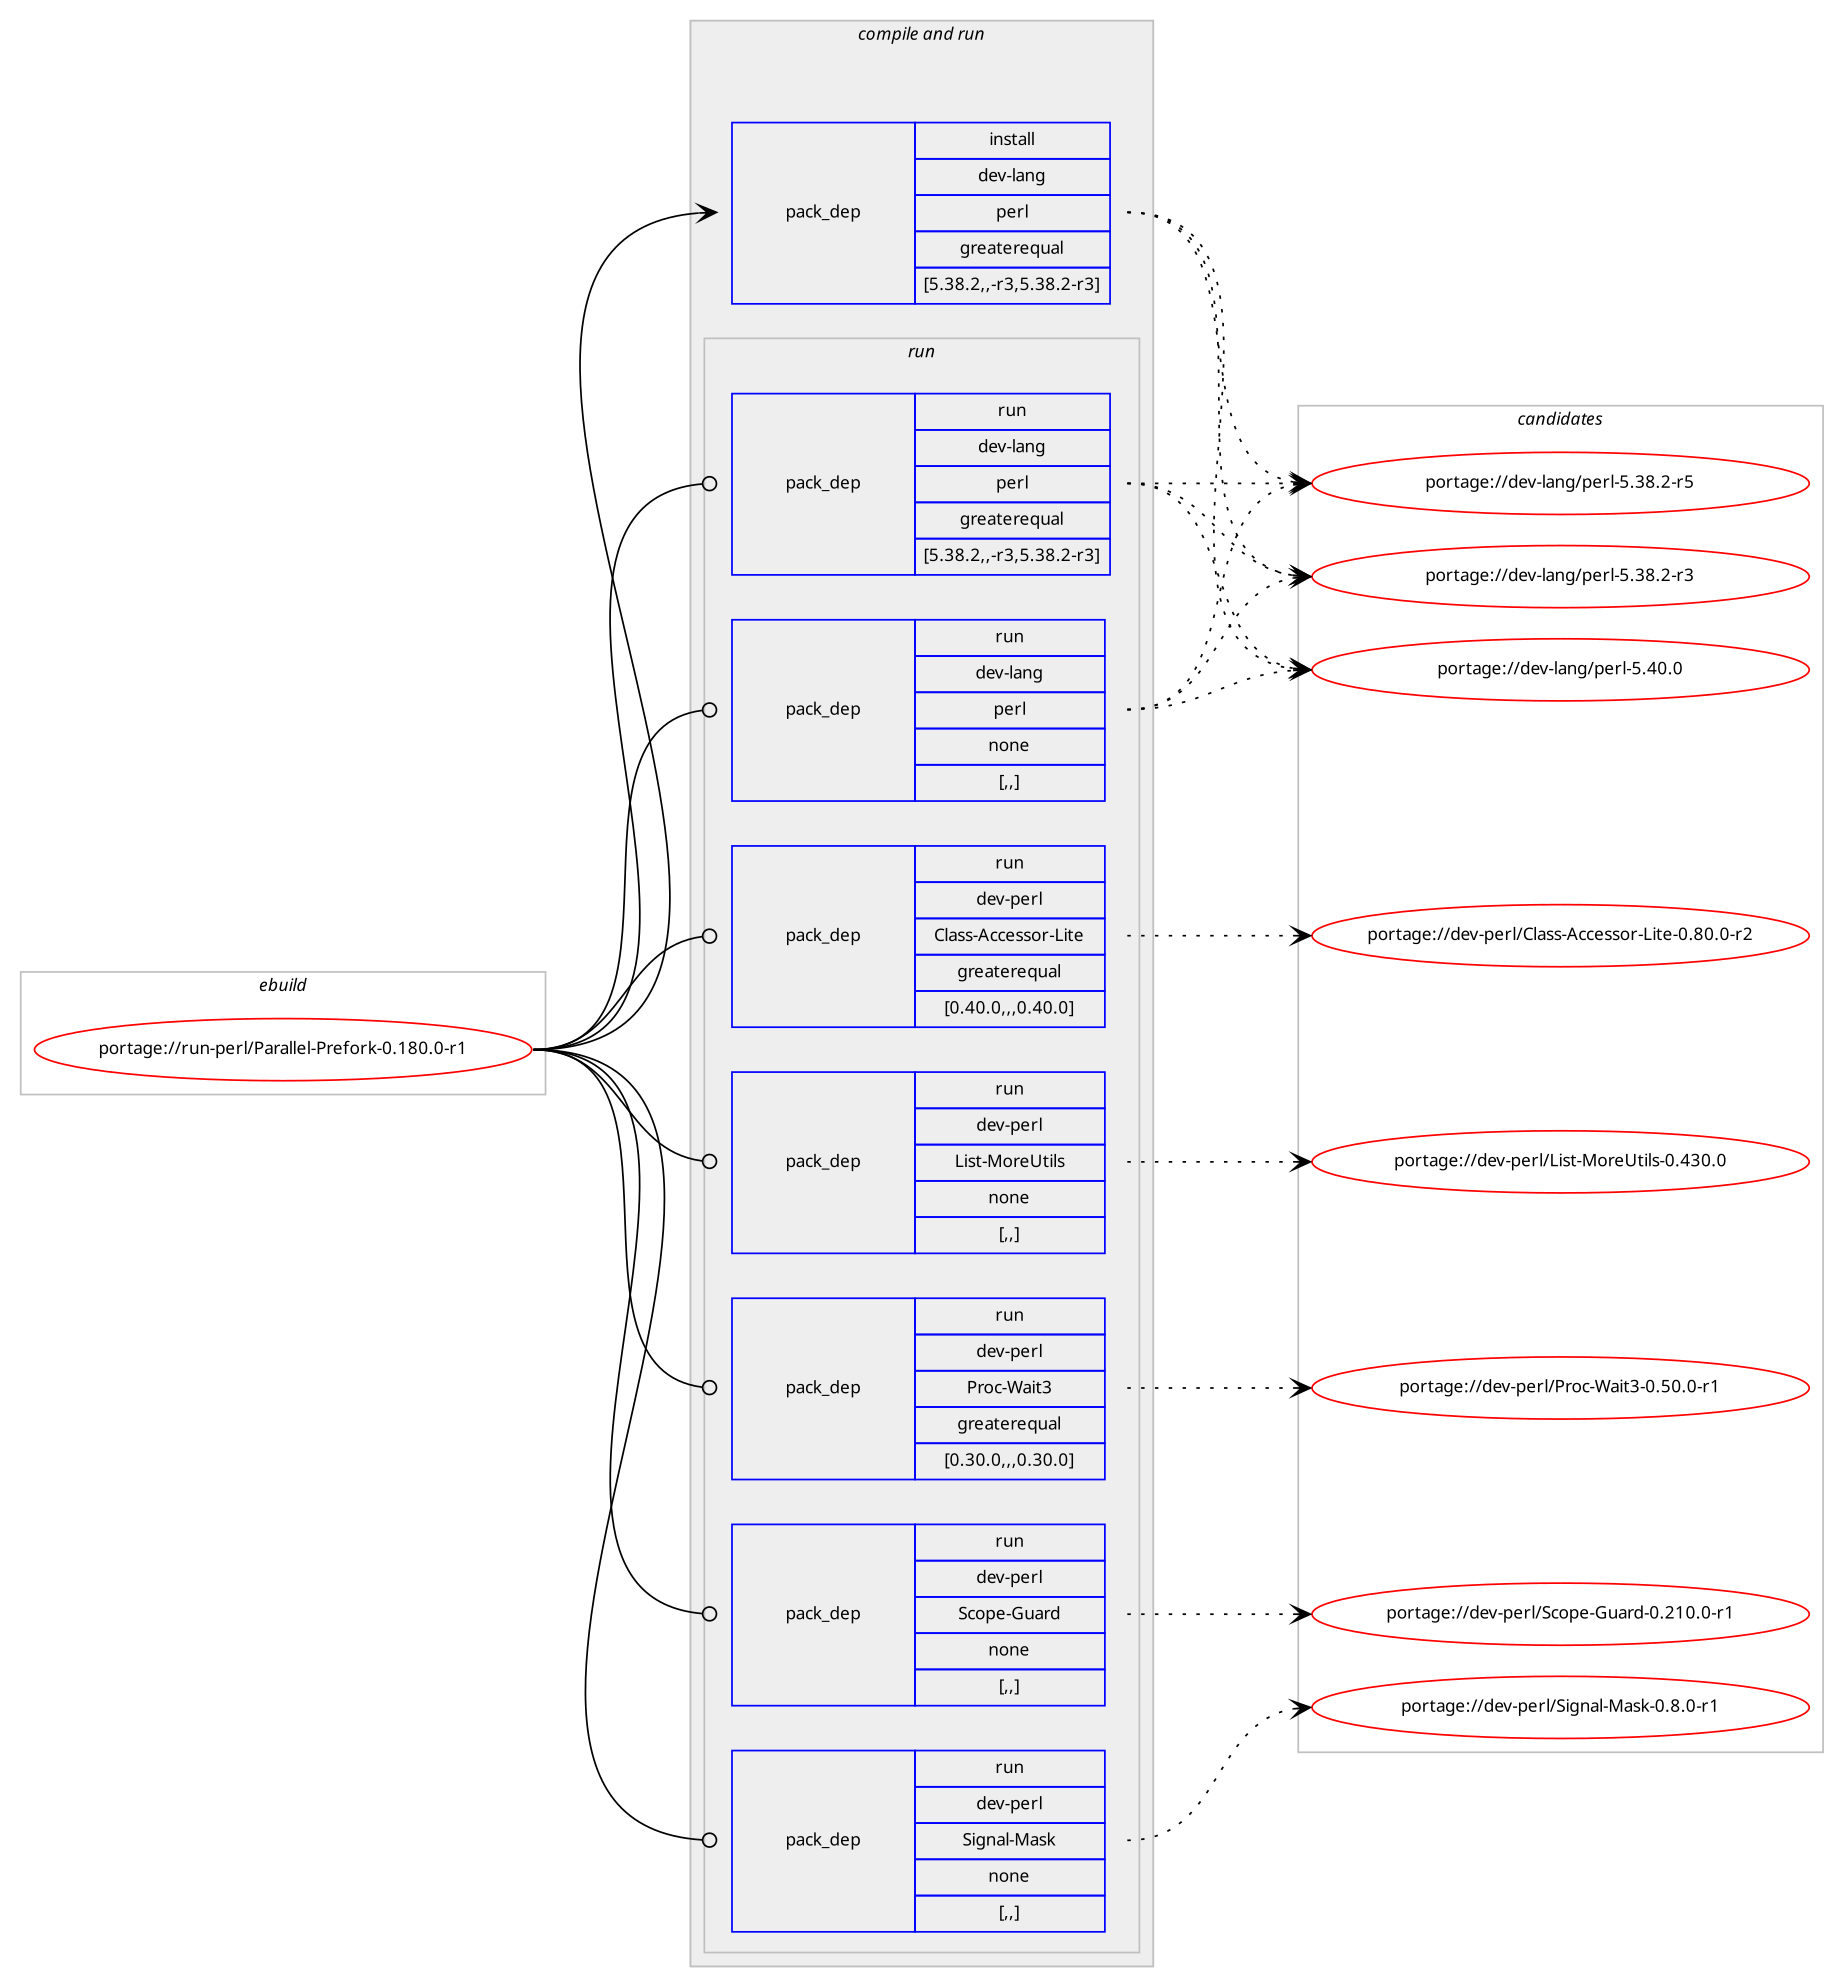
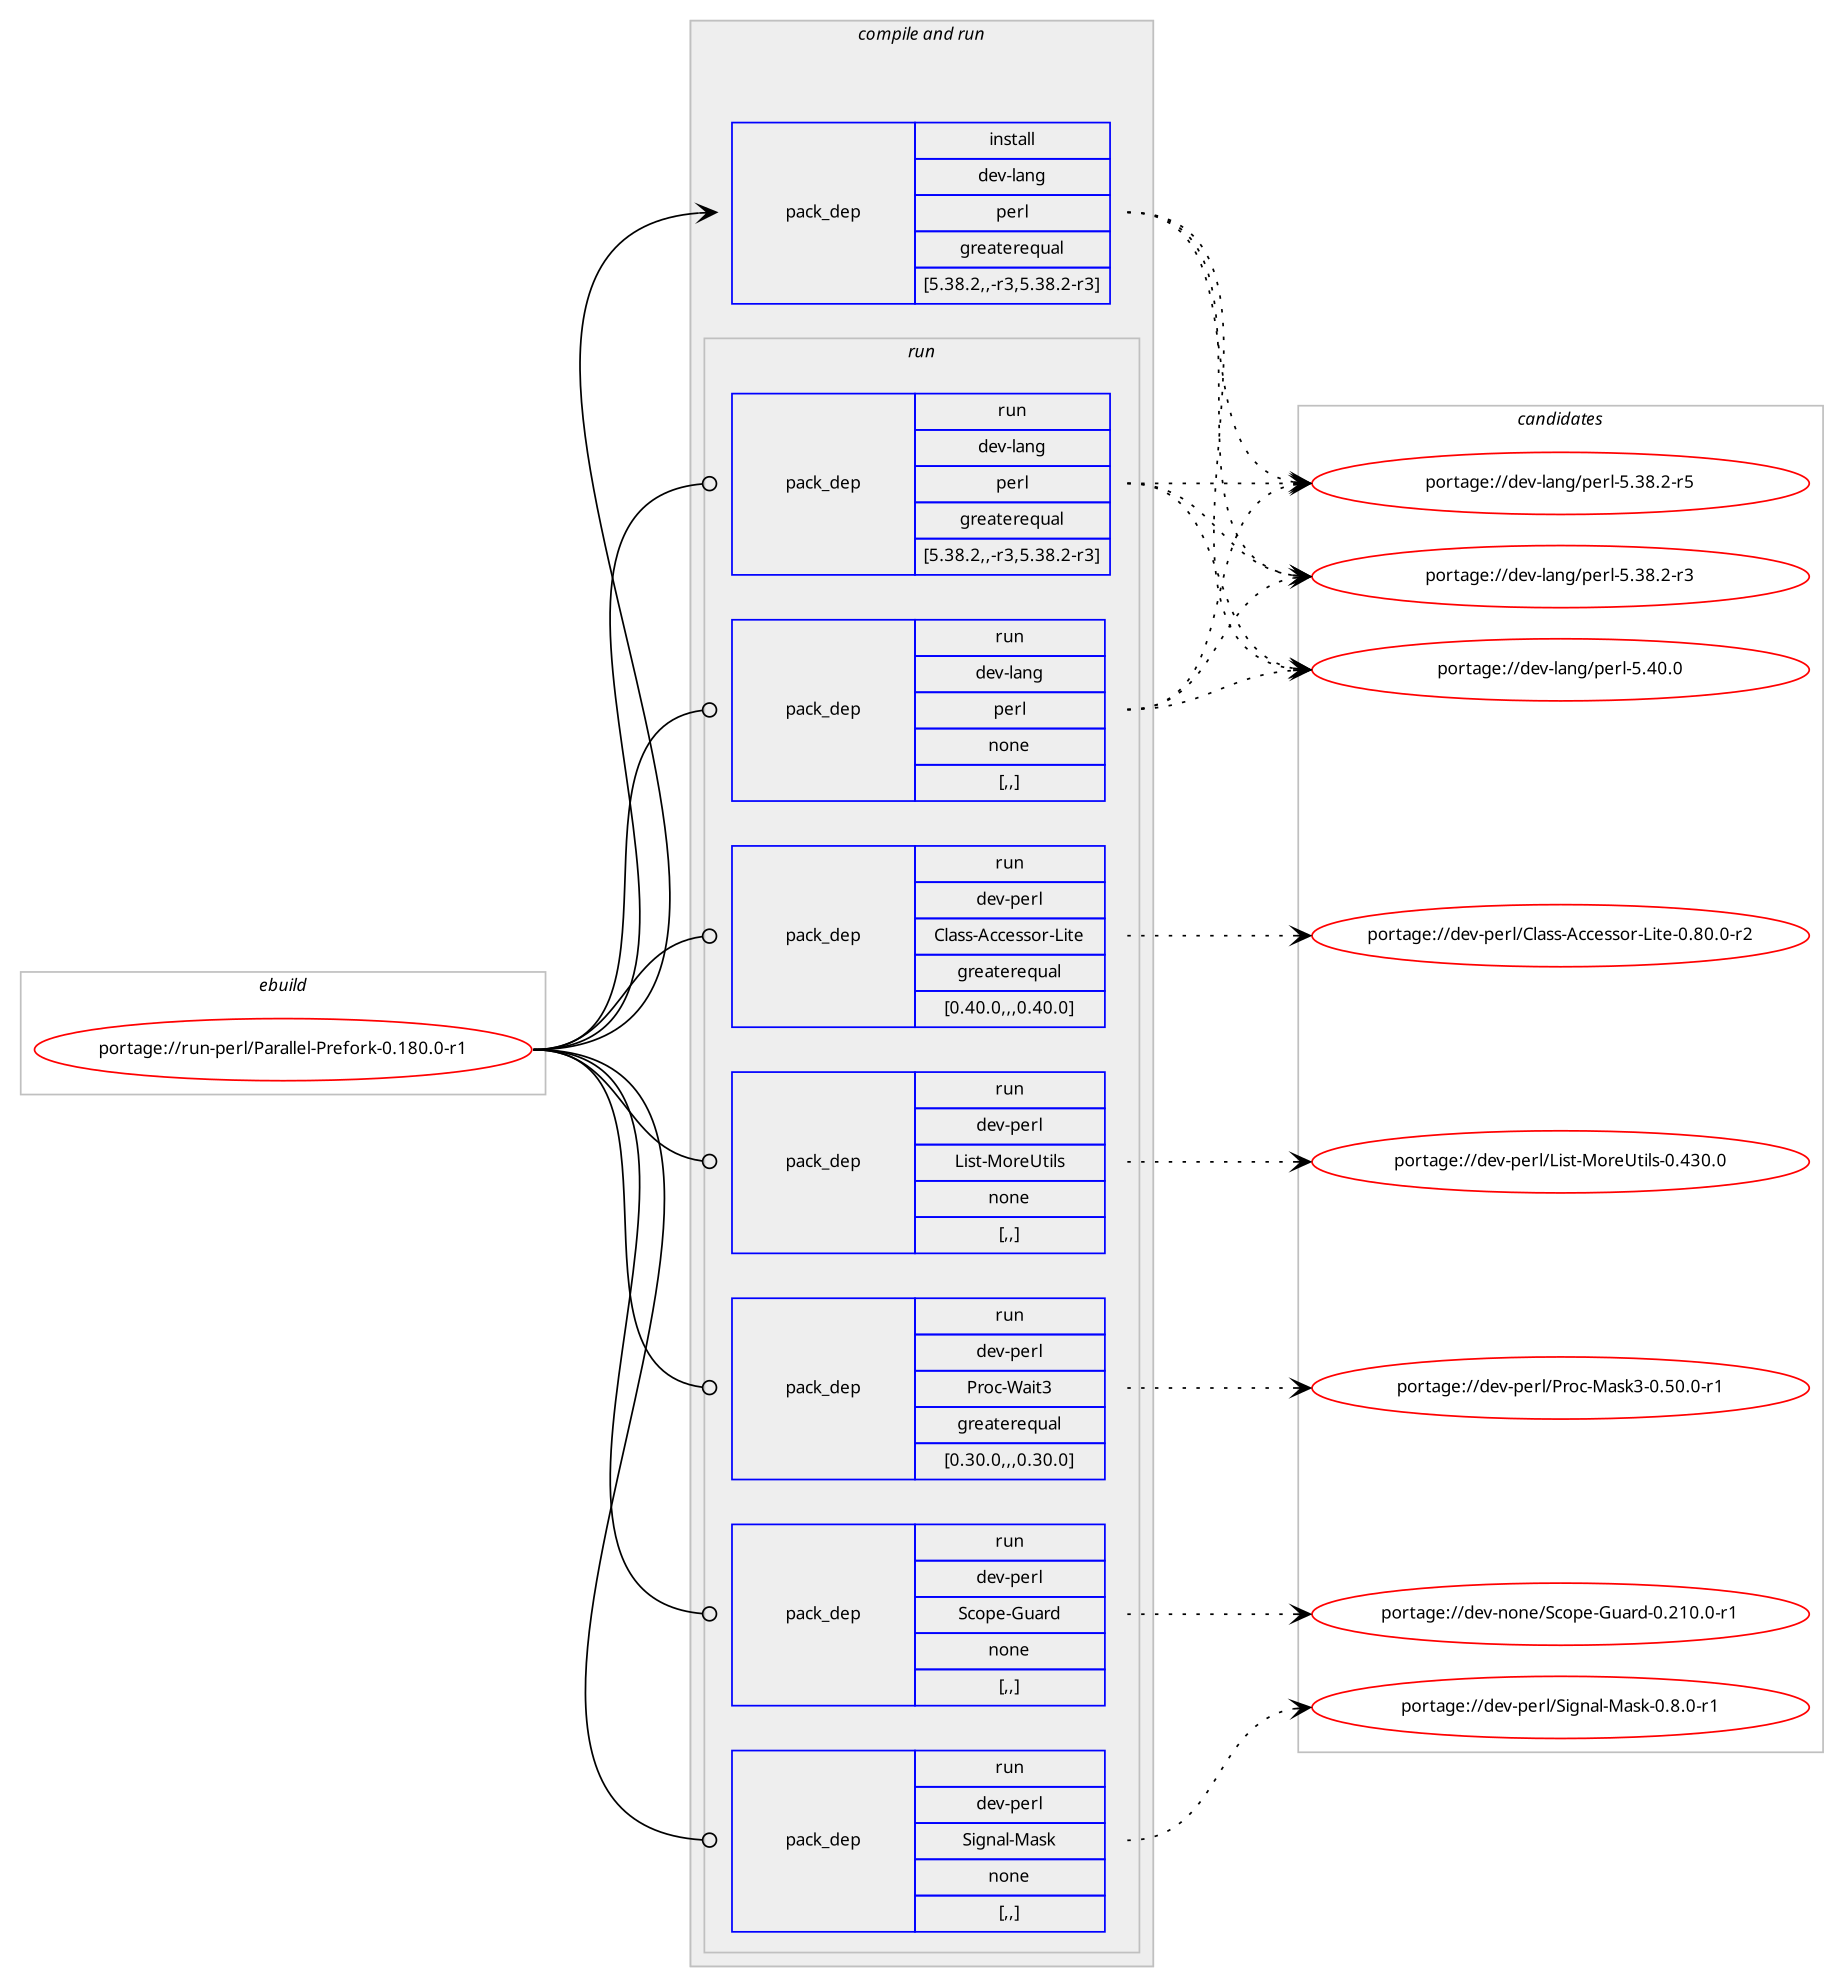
node "portage://dev-perl/Proc-Wait3-0.50.0-r1": label "portage://dev-perl/Proc-Wait3-0.50.0-r1" -> "portage://dev-perl/Proc-Mask3-0.50.0-r1"
node "portage://dev-perl/Scope-Guard-0.210.0-r1": label "portage://dev-perl/Scope-Guard-0.210.0-r1" -> "portage://dev-none/Scope-Guard-0.210.0-r1"
